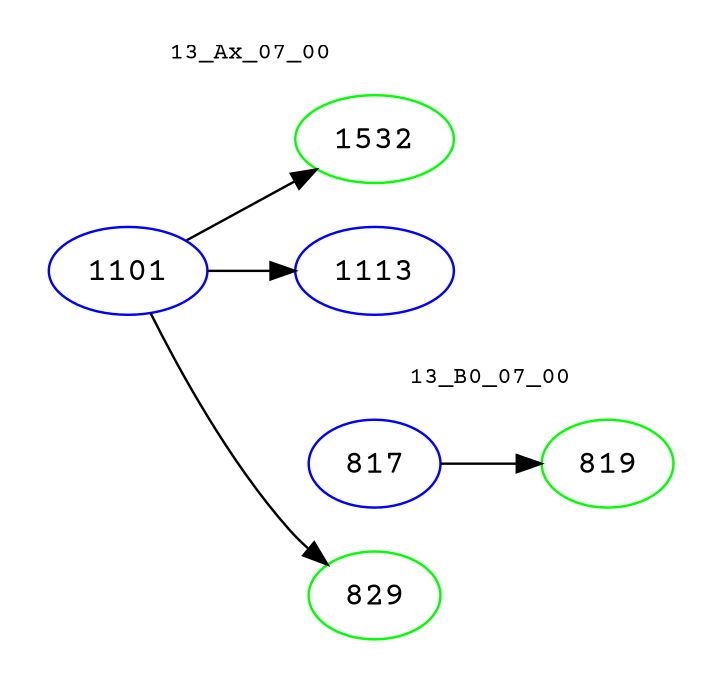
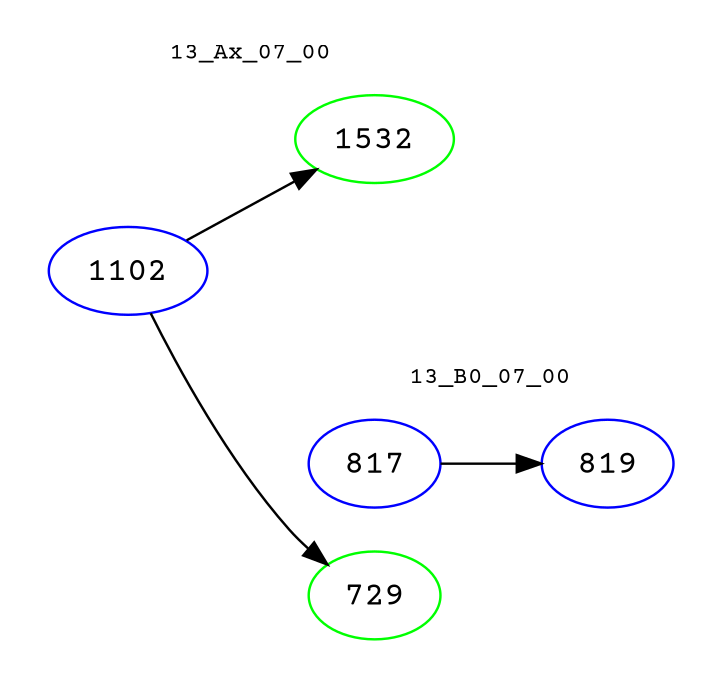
node "1101": label "1101" -> "1102"
node "1113": removed
node "819": color green -> blue
node "829": label "829" -> "729"
